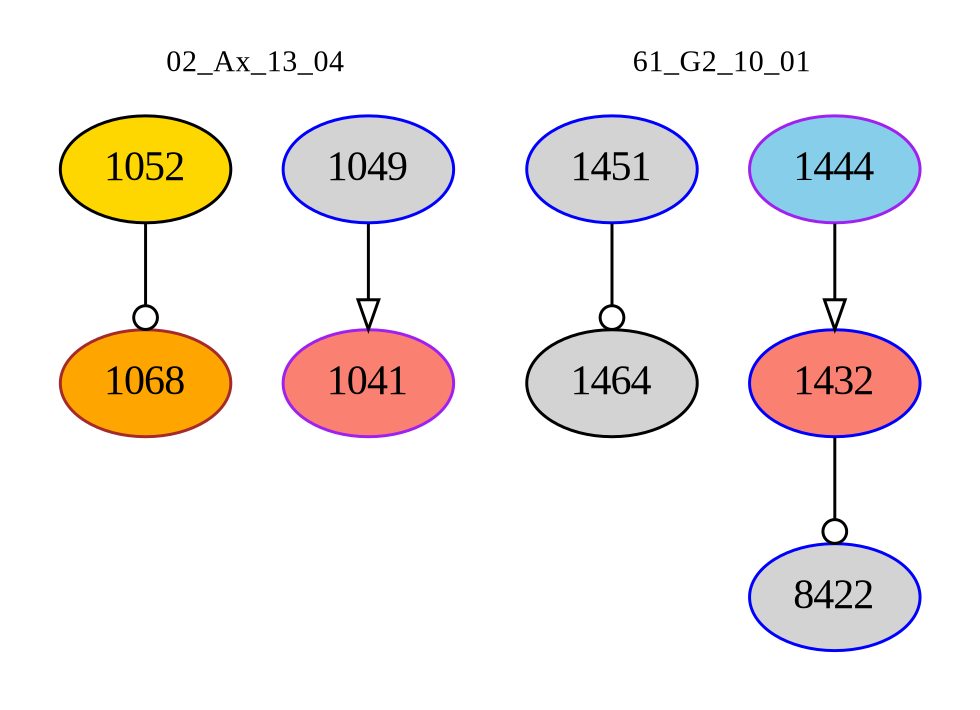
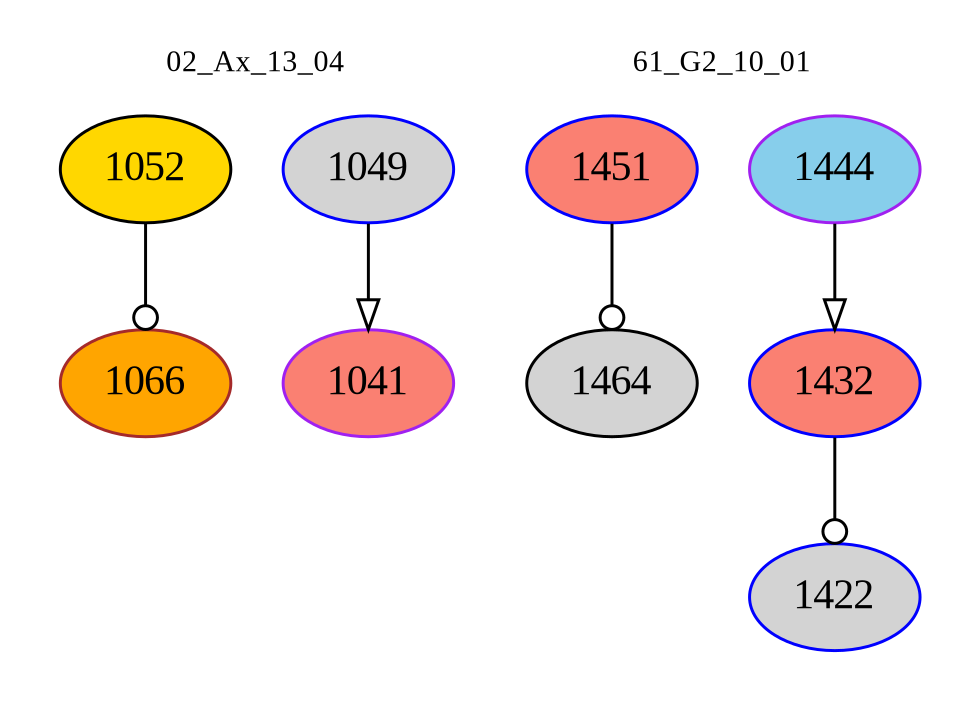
node "1451": fillcolor lightgrey -> salmon
node "1068": label "1068" -> "1066"
node "8422": label "8422" -> "1422"
